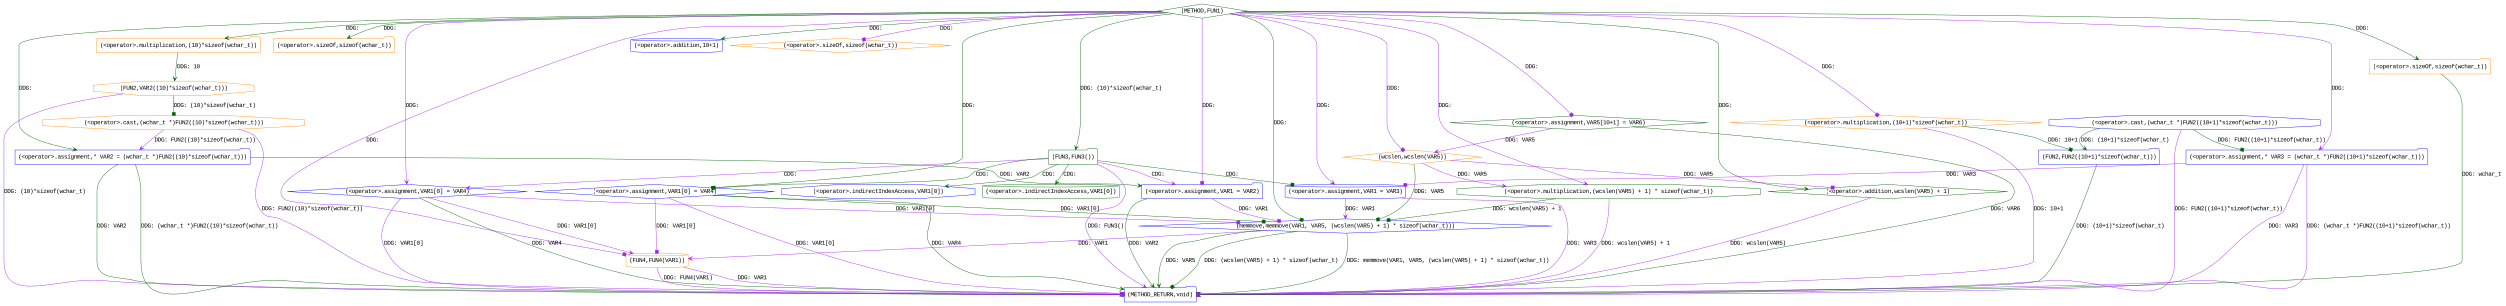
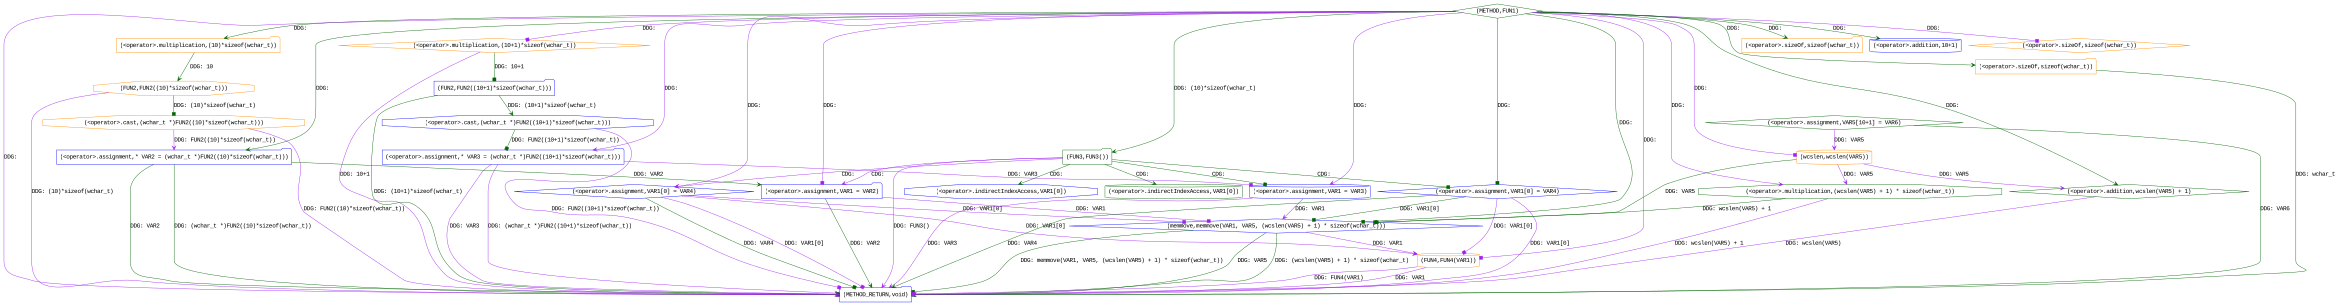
edge "(METHOD,FUN1)" -> "(<operator>.assignment,VAR5[10+1] = VAR6)": now "(METHOD,FUN1)" -> "(METHOD_RETURN,void)"
node "(FUN2,VAR2((10)*sizeof(wchar_t)))": label "(FUN2,VAR2((10)*sizeof(wchar_t)))" -> "(FUN2,FUN2((10)*sizeof(wchar_t)))"
edge "(<operator>.cast,(wchar_t *)FUN2((10+1)*sizeof(wchar_t)))" -> "(FUN2,FUN2((10+1)*sizeof(wchar_t)))": reversed
node "(wcslen,wcslen(VAR5))": shape diamond -> cylinder
edge "(wcslen,wcslen(VAR5))" -> "(<operator>.addition,wcslen(VAR5) + 1)": arrowhead box -> vee
edge "(<operator>.assignment,VAR1 = VAR3)" -> "(METHOD_RETURN,void)": arrowhead box -> vee
